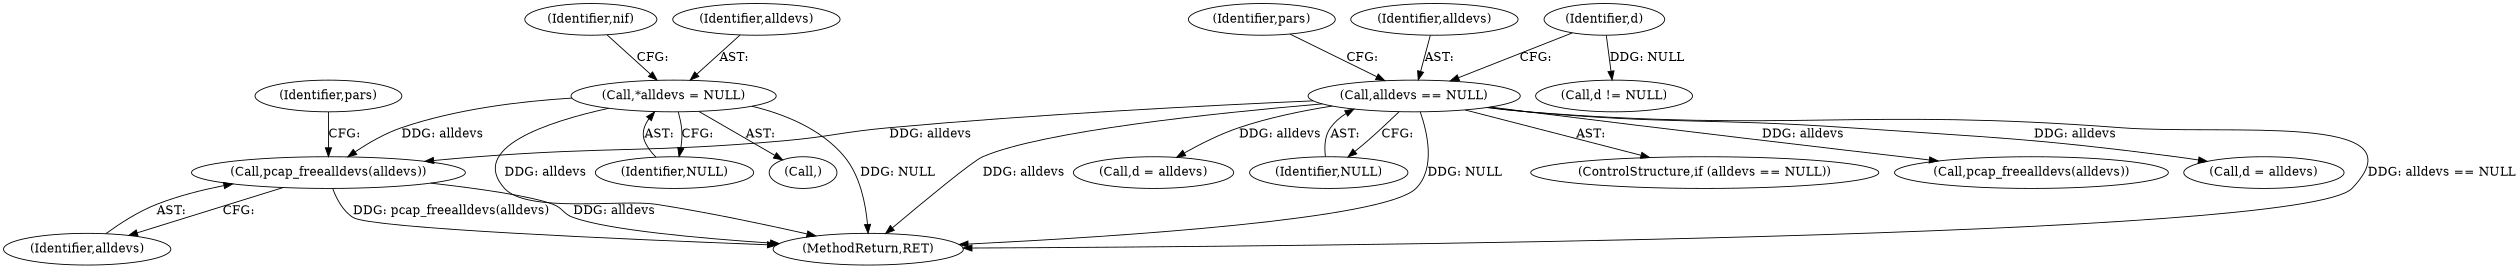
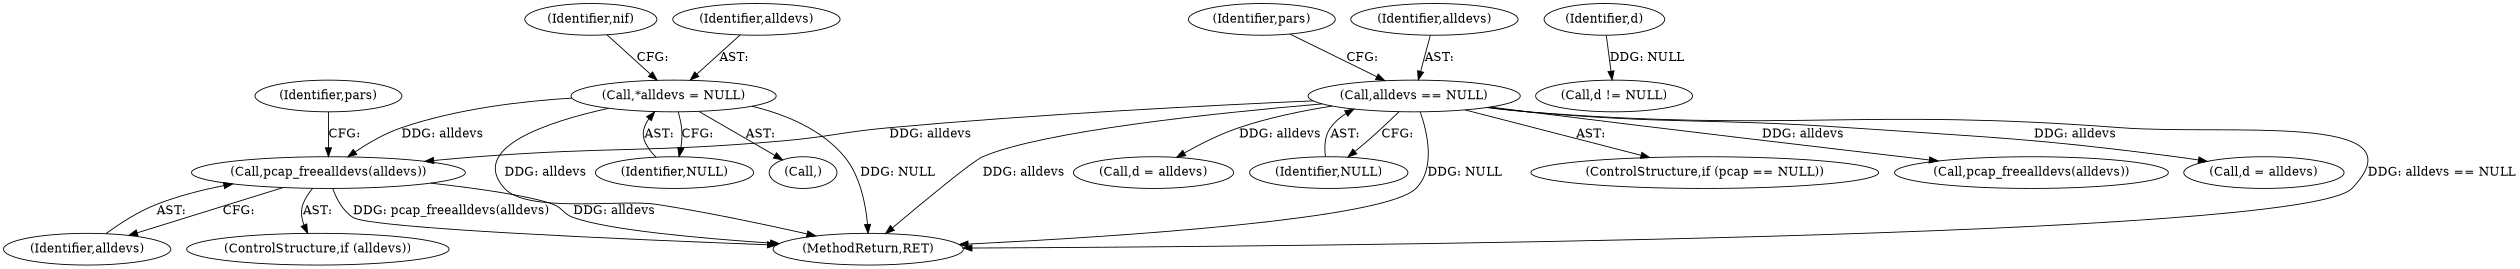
edge "(Identifier,d)" -> "(Call,alldevs == NULL)": removed, label "CFG:"
node "(ControlStructure,if (alldevs == NULL))": label "(ControlStructure,if (alldevs == NULL))" -> "(ControlStructure,if (pcap == NULL))"
node "(ControlStructure,if (alldevs))": added
